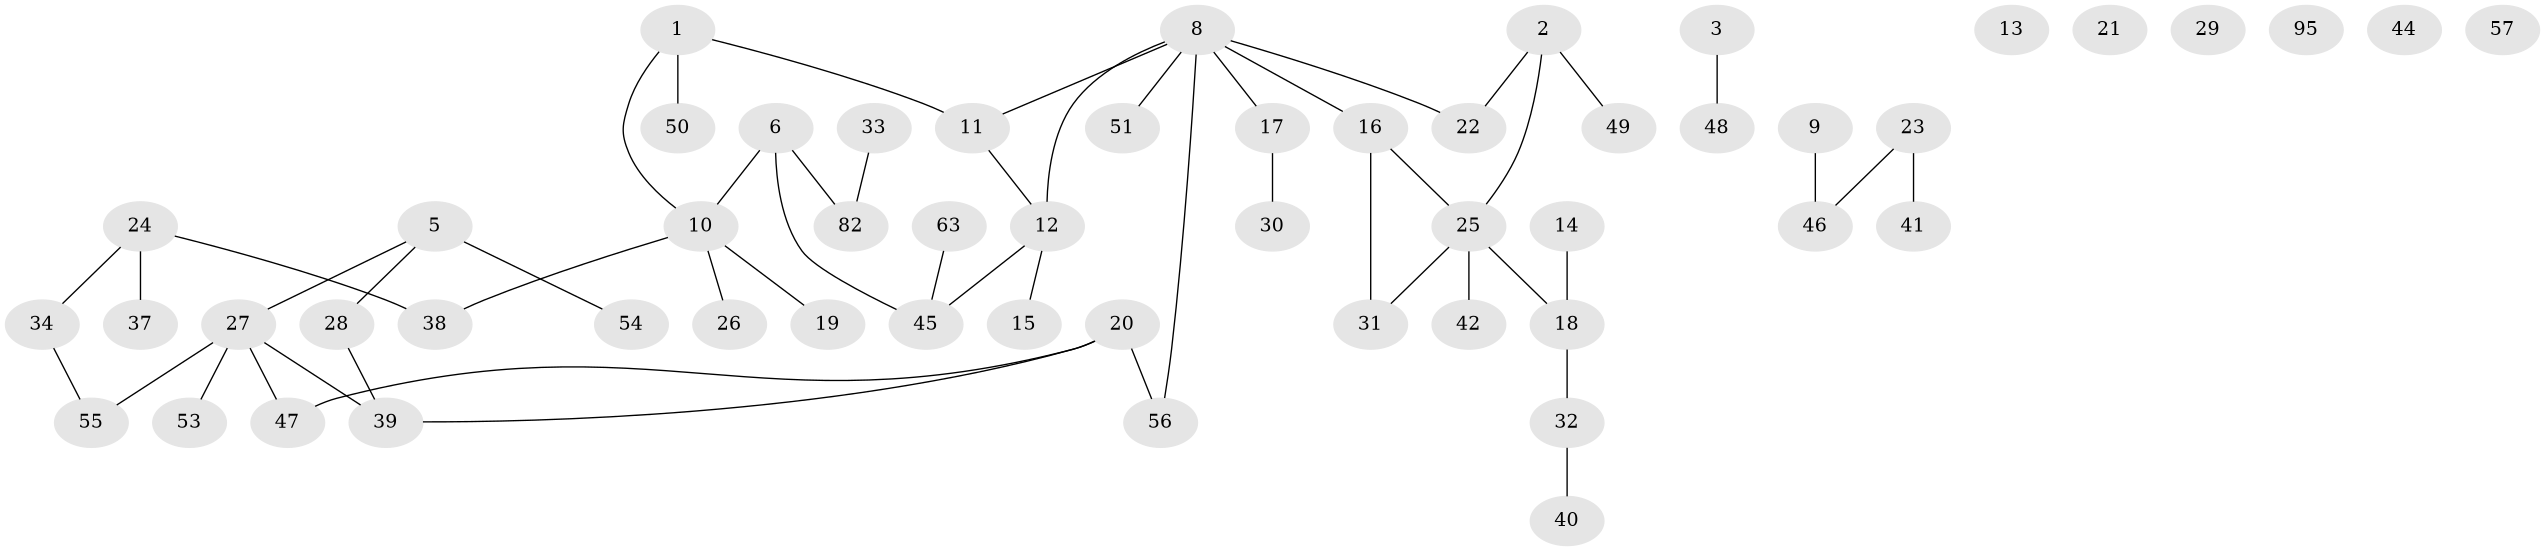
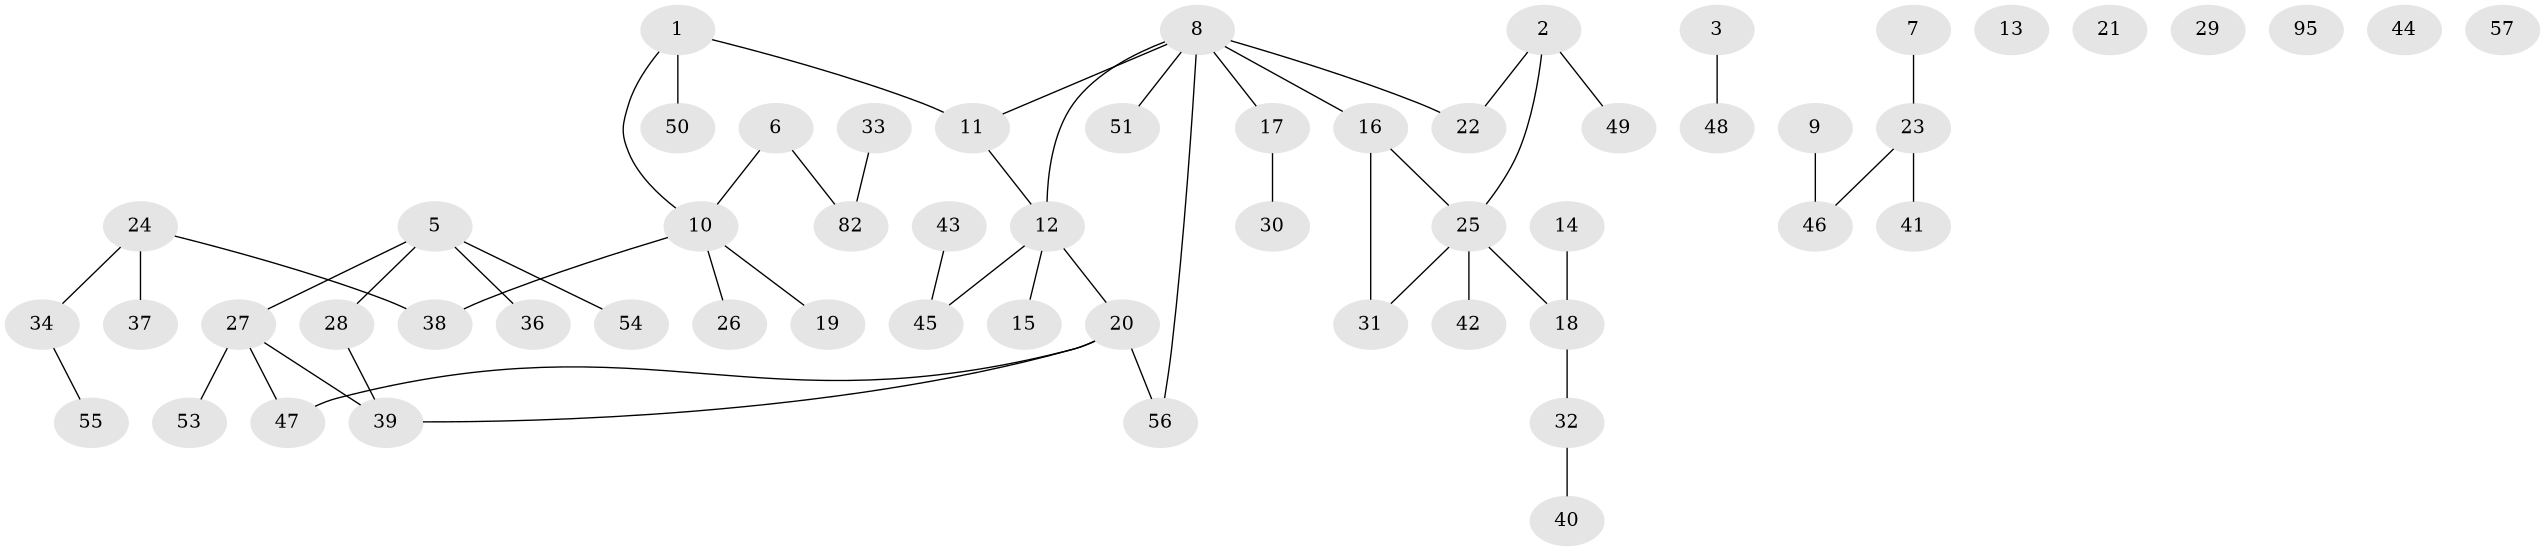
node "7": added
node "63": label "63" -> "43"
edge "6" -- "45": removed
edge "12" -- "20": added
node "36": added
edge "27" -- "55": removed
